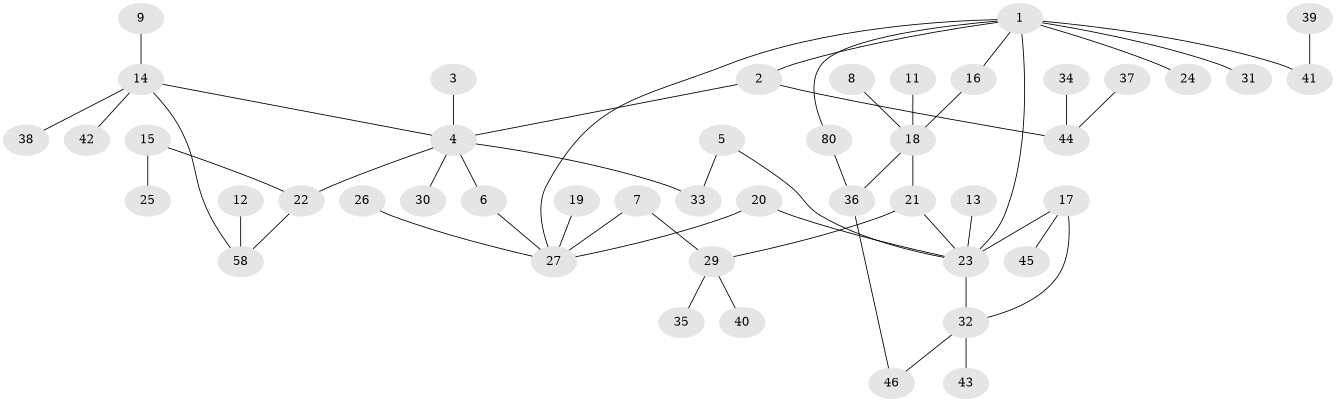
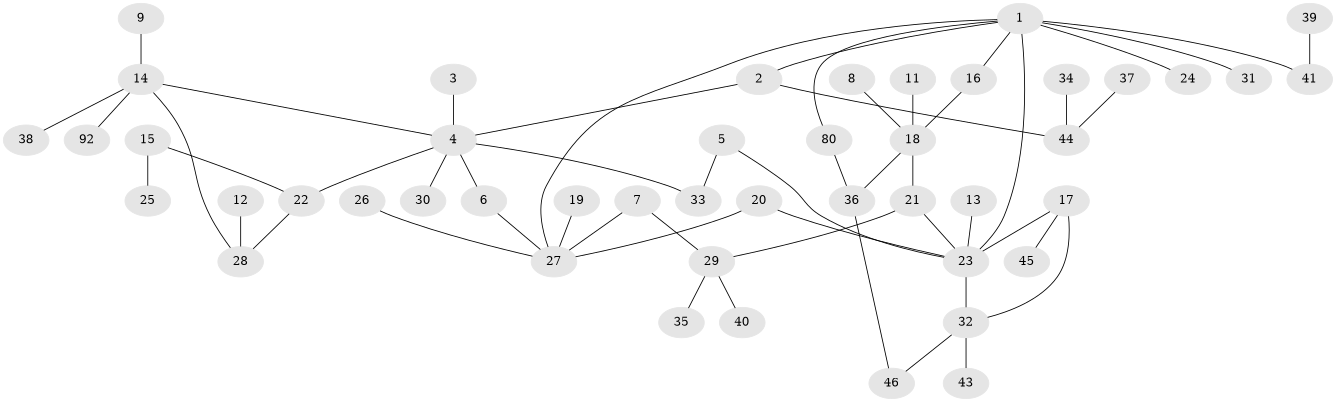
node "42": label "42" -> "92"
node "58": label "58" -> "28"
